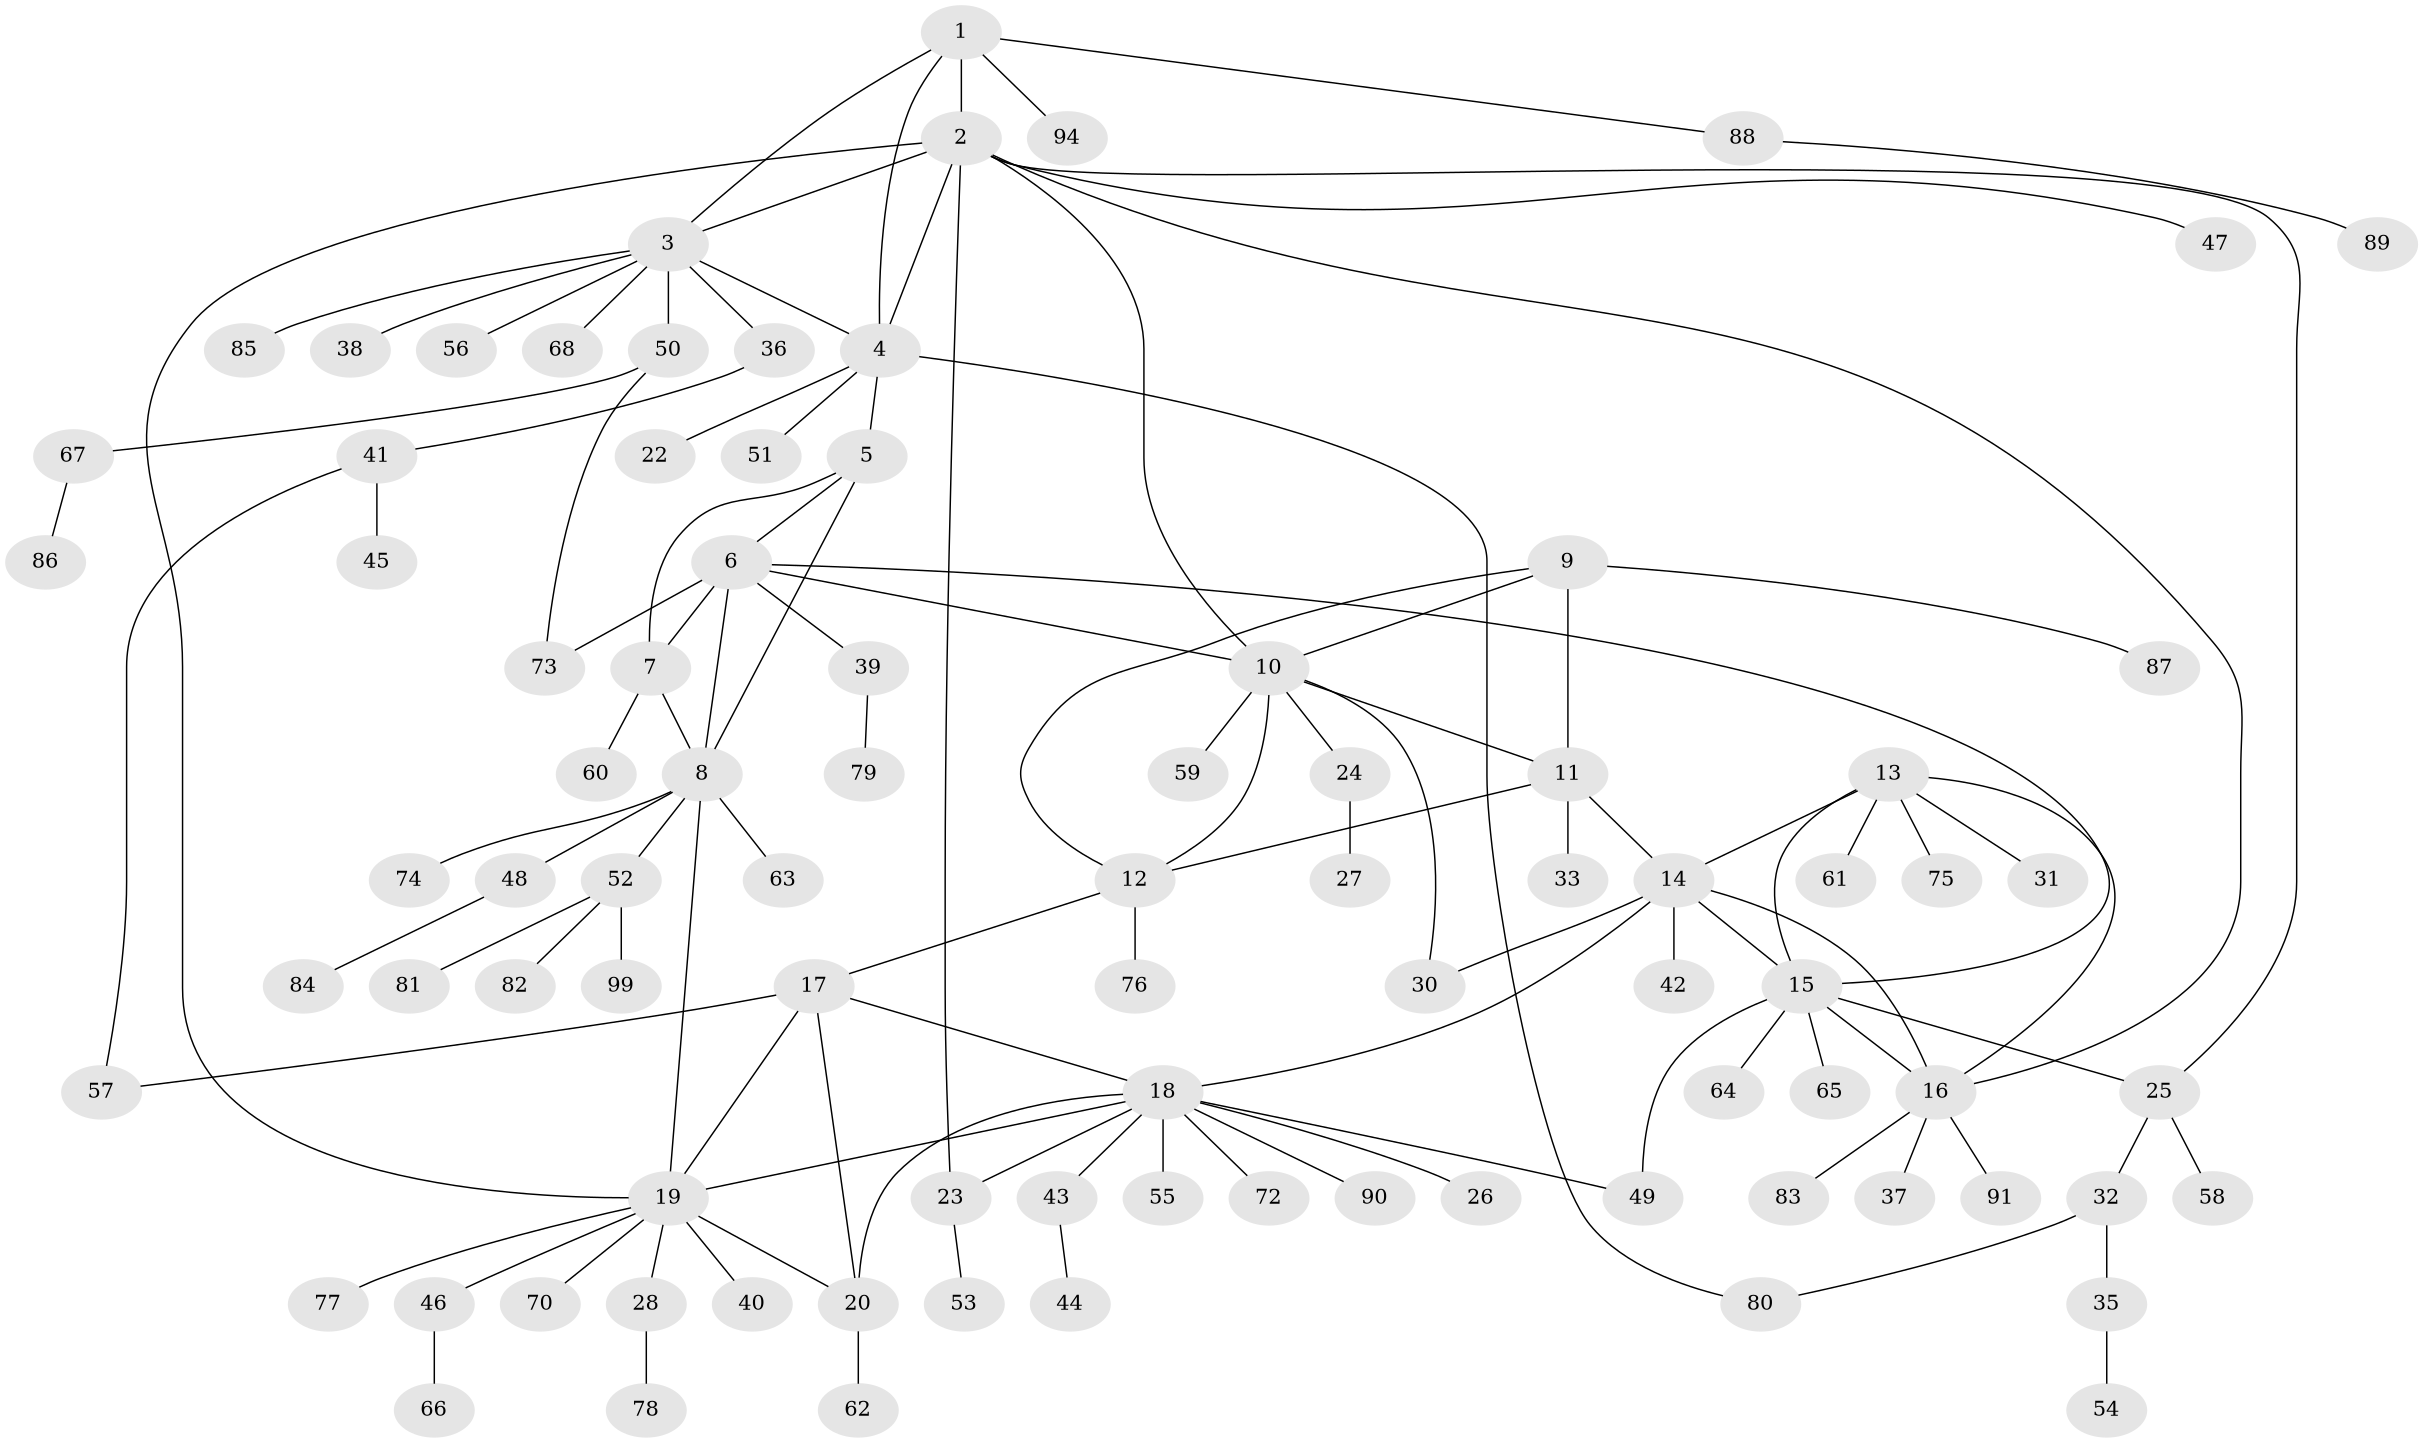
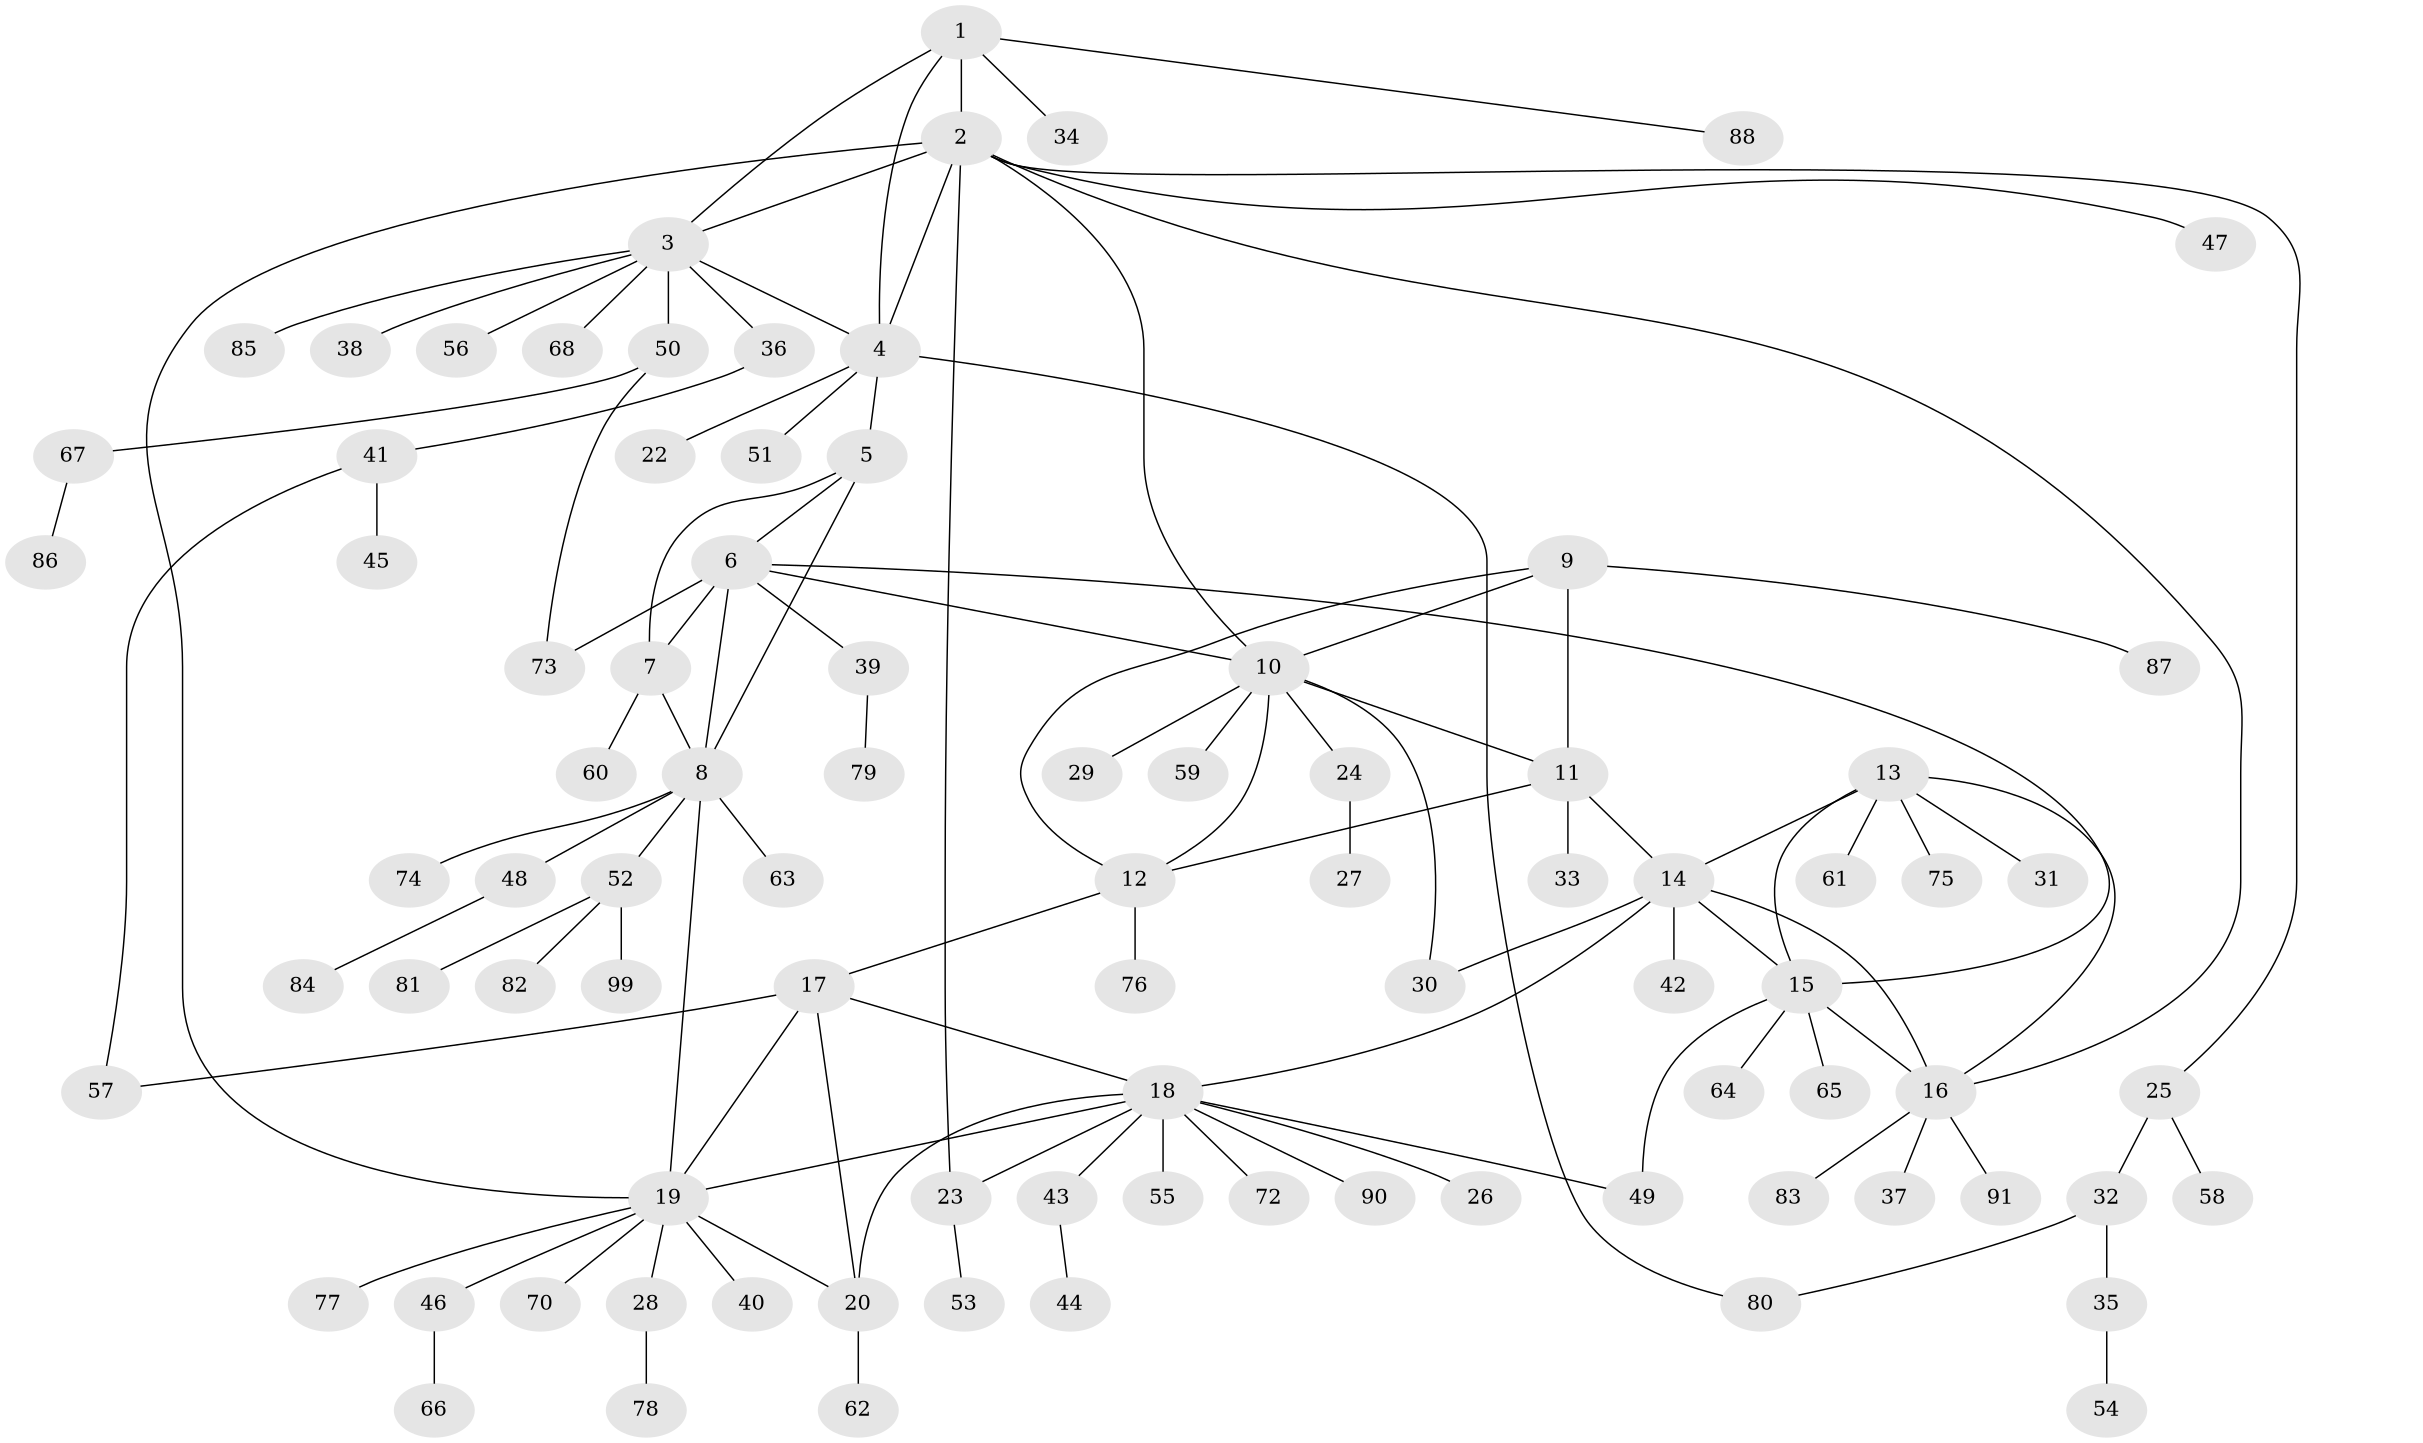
node "94": label "94" -> "34"
node "89": removed
node "29": added
edge "15" -- "25": removed
